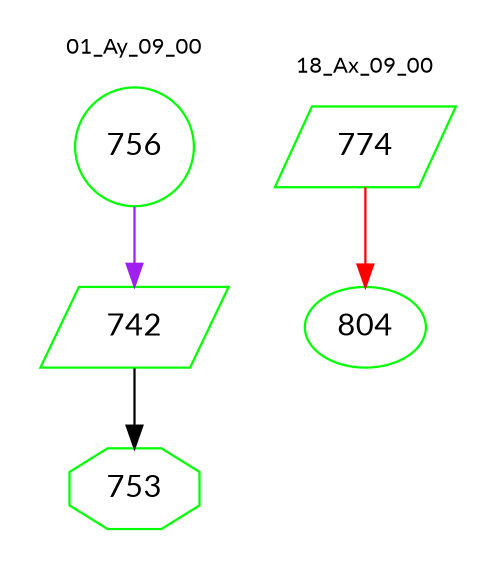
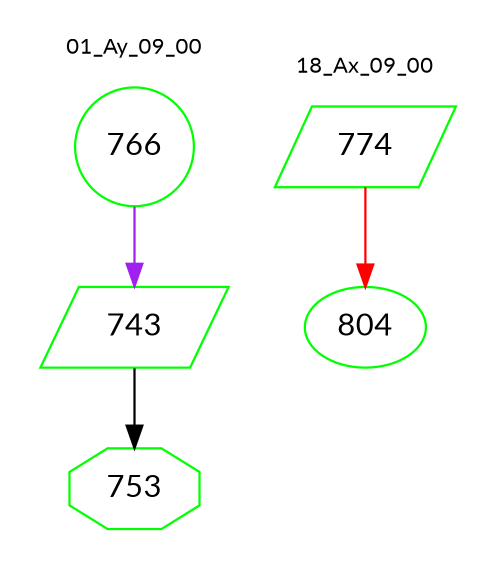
node "756": label "756" -> "766"
node "742": label "742" -> "743"
